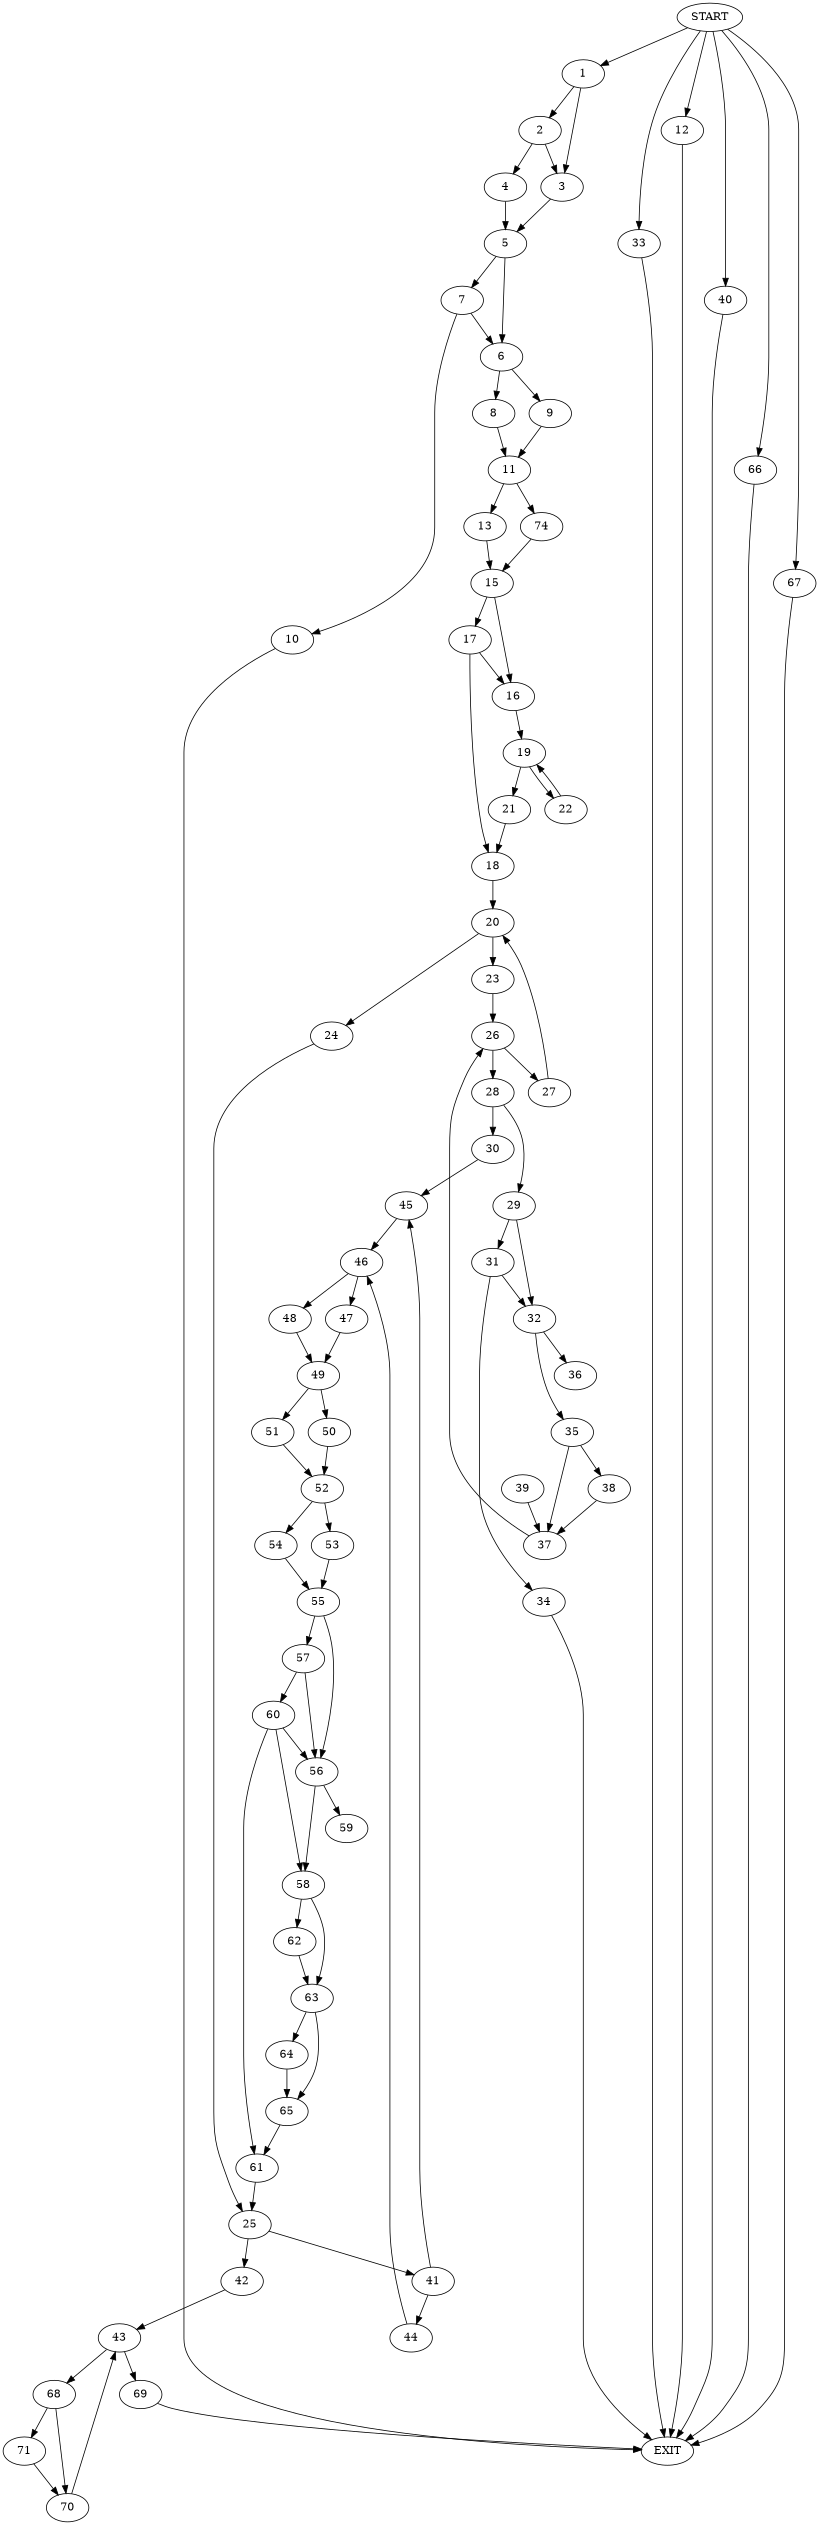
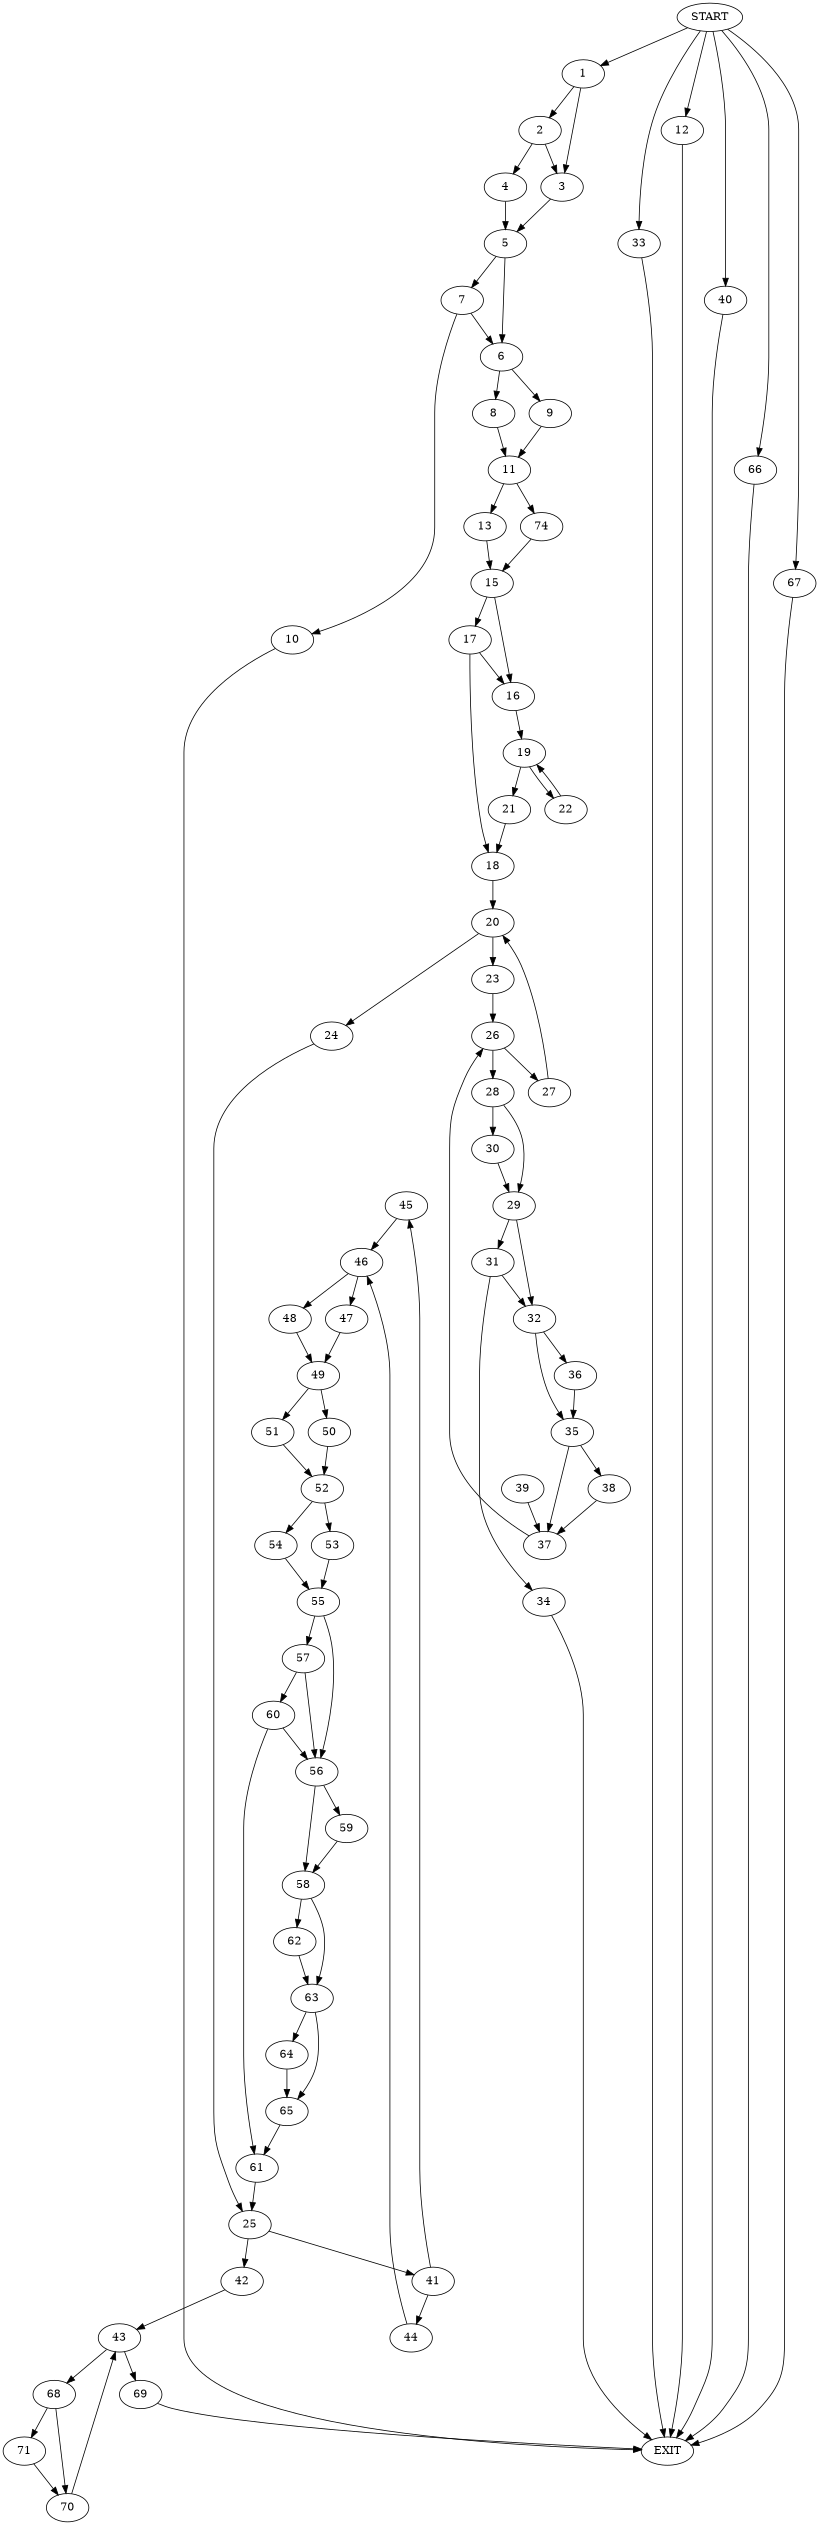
edge "30" -> "45": now "30" -> "29"
edge "36" -> "35": added
edge "60" -> "58": now "59" -> "58"
